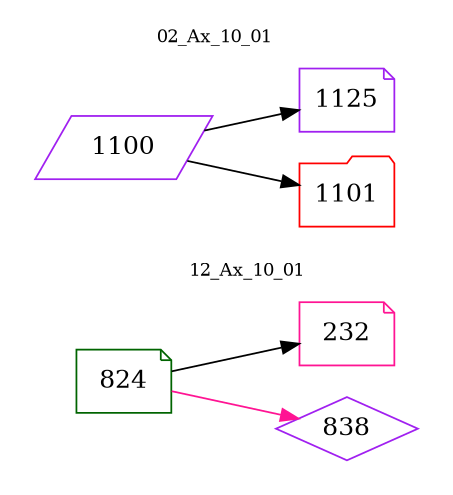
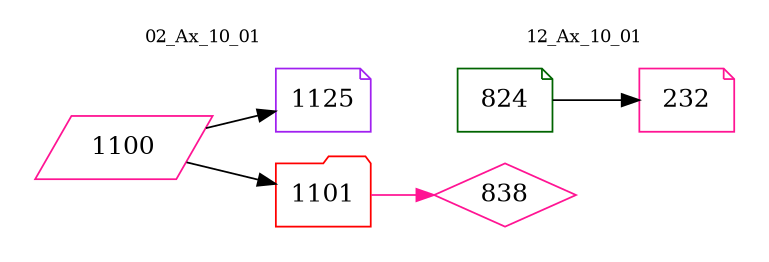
node "1100": color purple -> deeppink
edge "824" -> "838": now "1101" -> "838"
node "838": color purple -> deeppink
